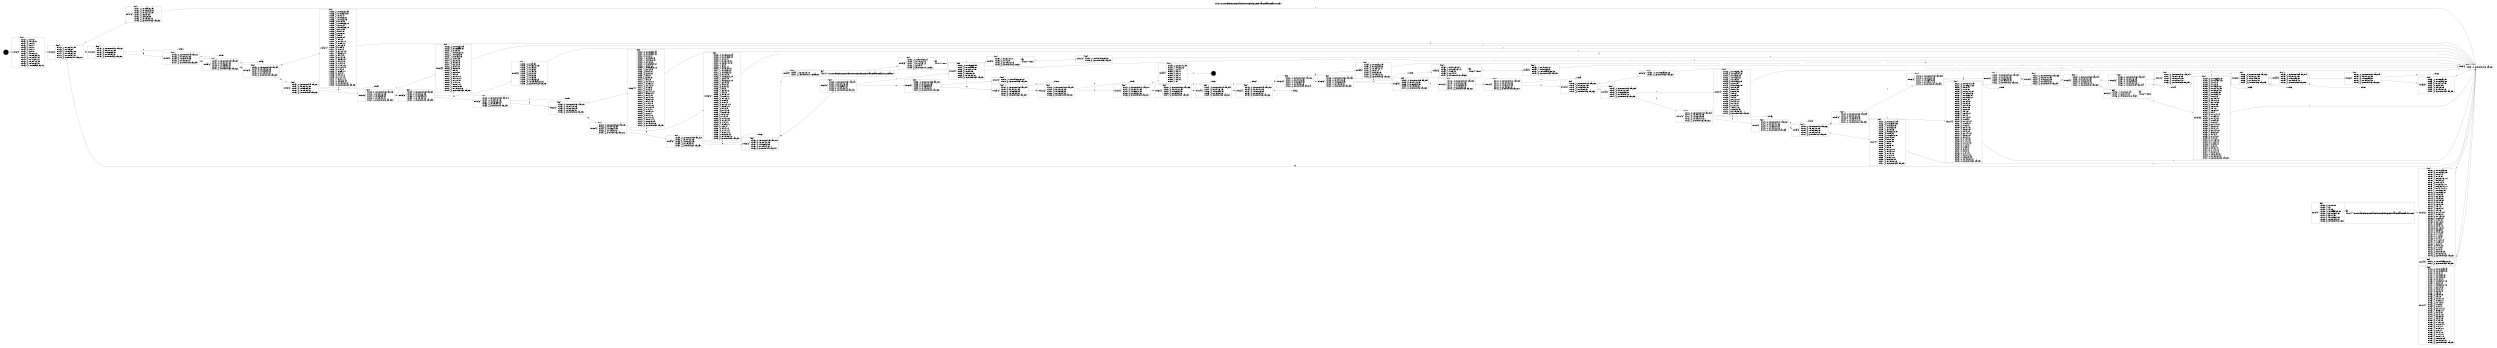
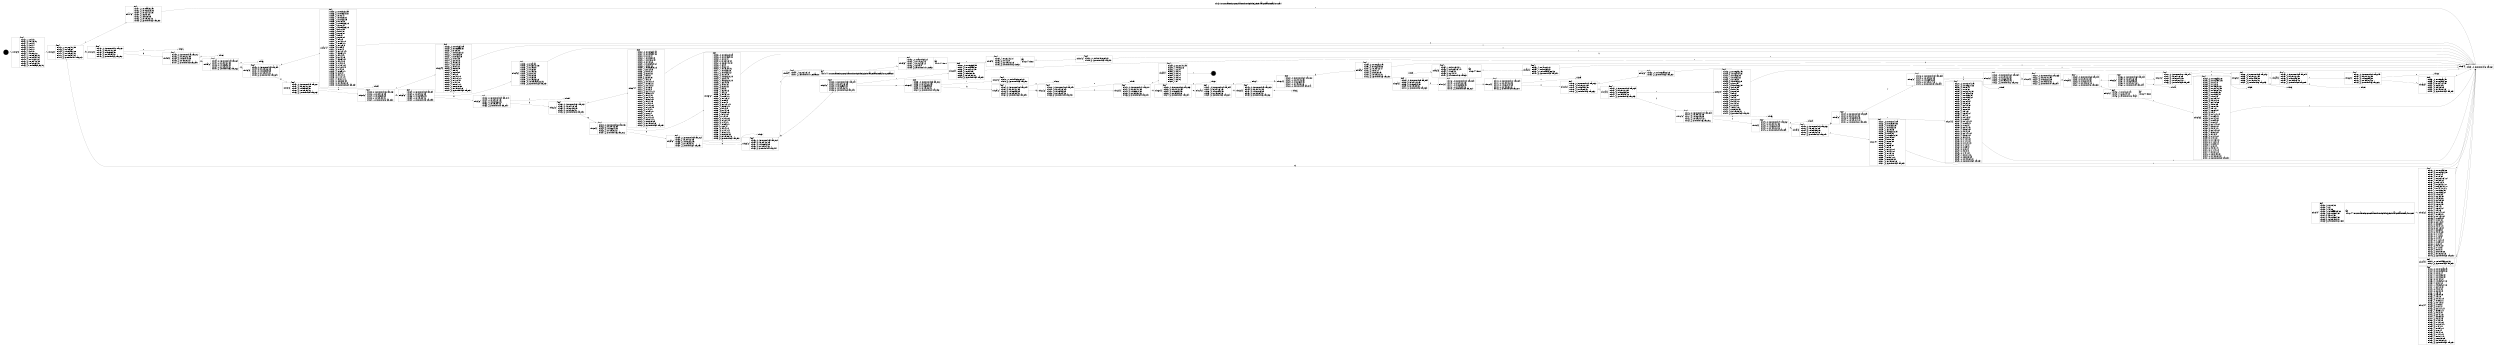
node "0x4016ce [28]": removed
